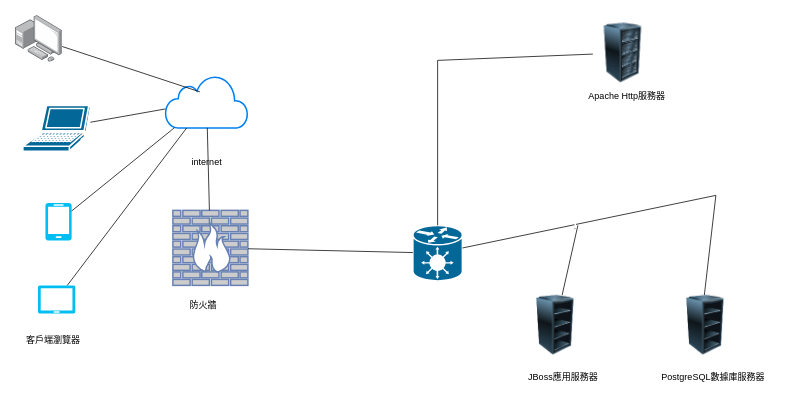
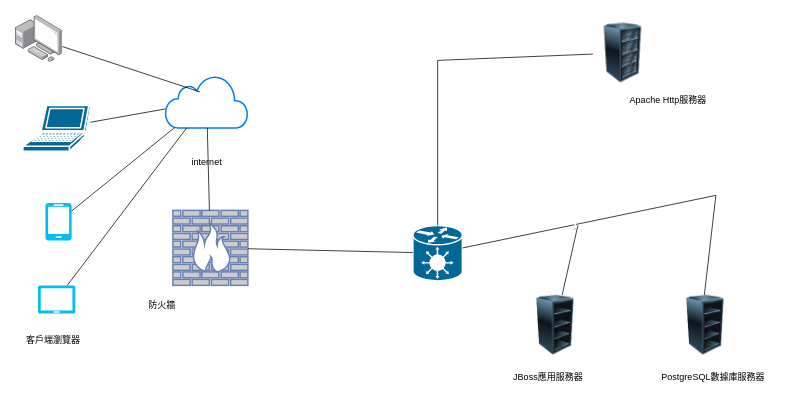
node "Apache Http服務器": moved (627, 102) -> (668, 105)
node "防火牆": moved (203, 310) -> (162, 310)
node "JBoss應用服務器": moved (563, 378) -> (548, 378)
